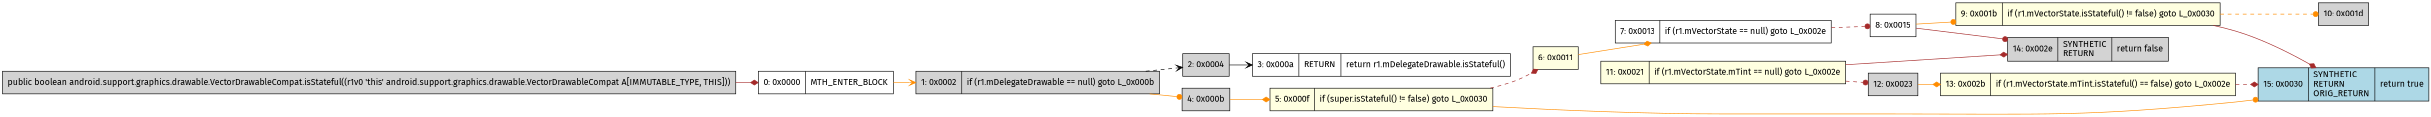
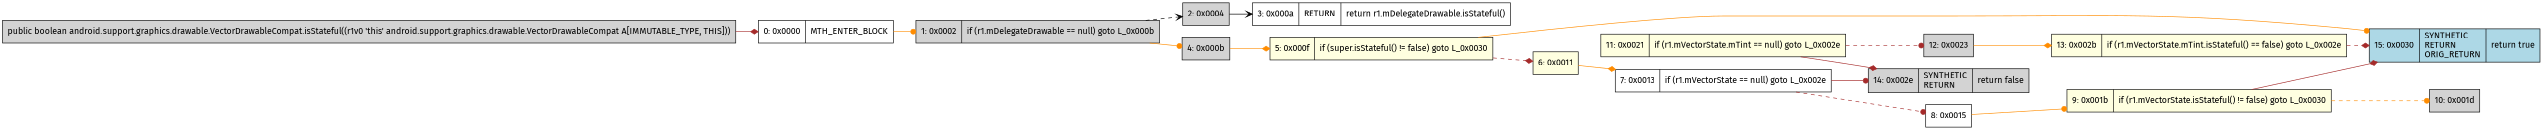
edge "8: 0x0015" -> "14: 0x002e": now "7: 0x0013" -> "14: 0x002e"
edge "0: 0x0000" -> "1: 0x0002": arrowhead vee -> dot
